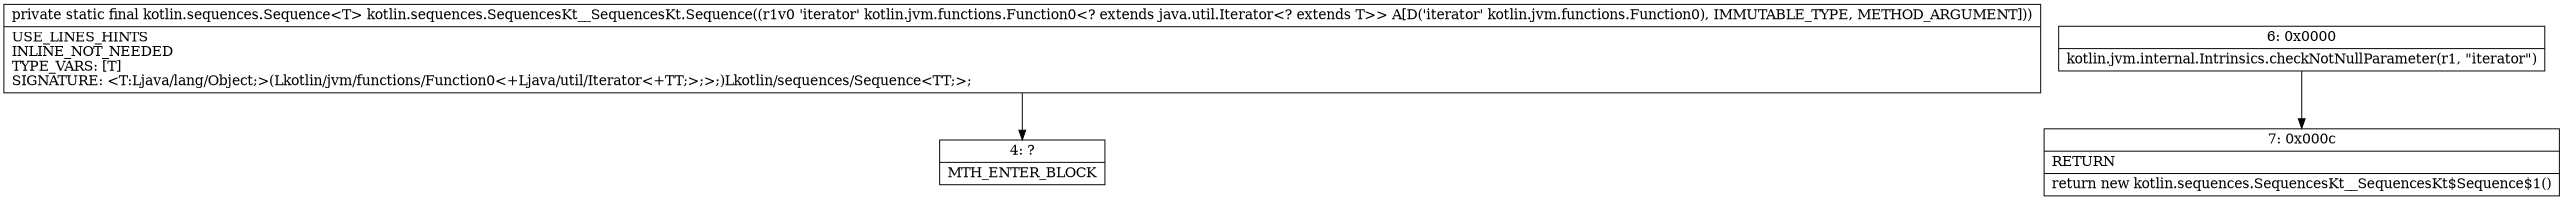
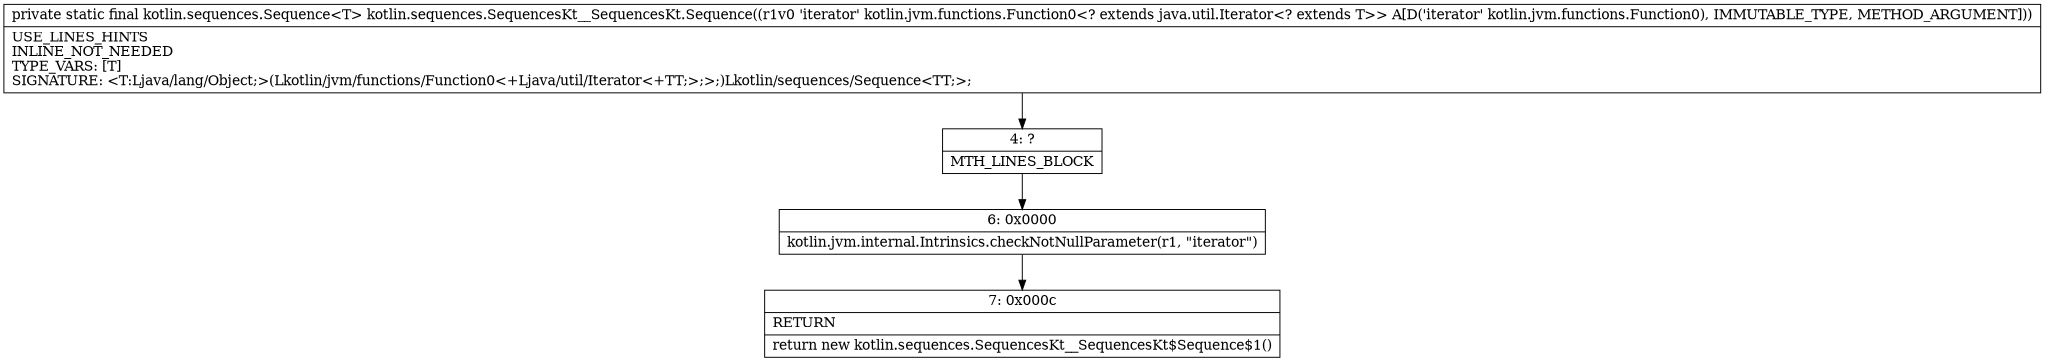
node "4: ?": text "MTH_ENTER_BLOCK" -> "MTH_LINES_BLOCK"
edge "4: ?" -> "6: 0x0000": added
